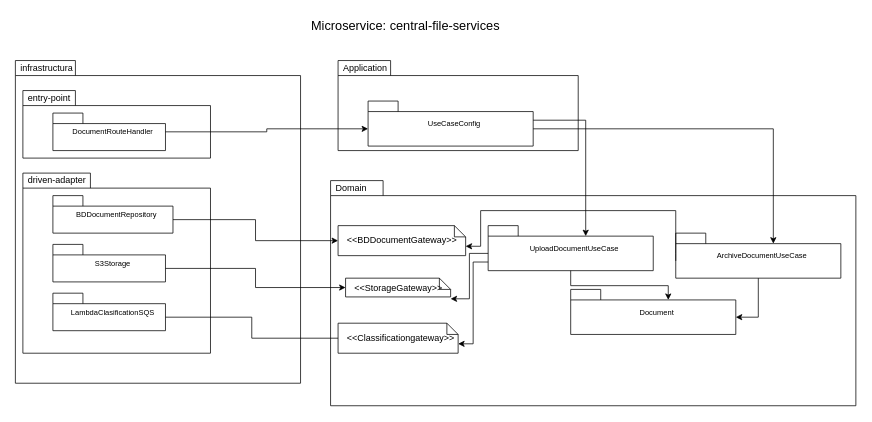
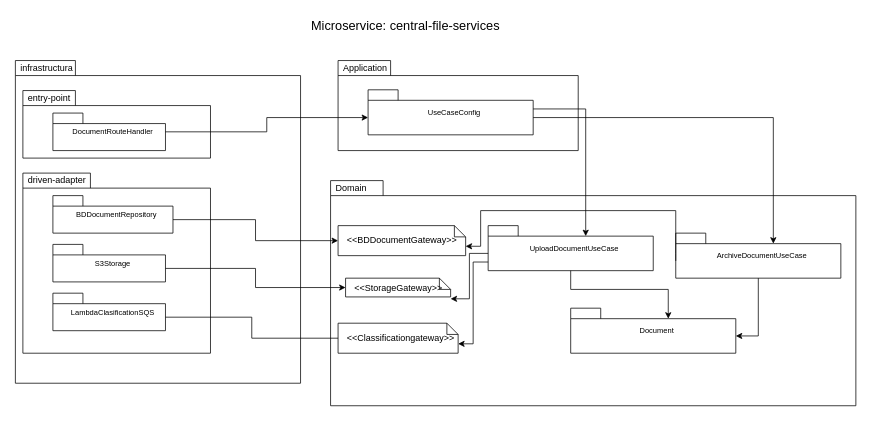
node "UseCaseConfig": moved (450, 123) -> (450, 112)
node "Document": moved (653, 312) -> (653, 330)
